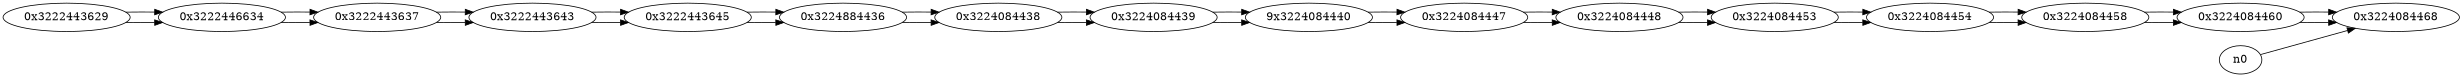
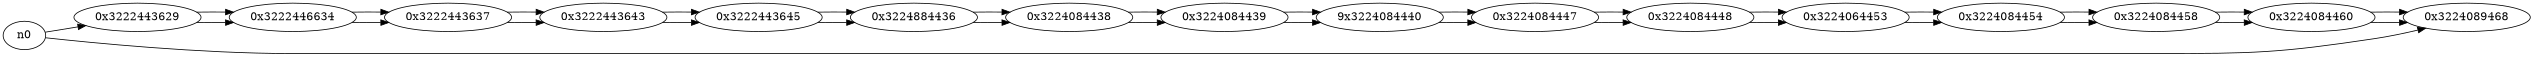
node "0x3224084453": label "0x3224084453" -> "0x3224064453"
node "0x3224084468": label "0x3224084468" -> "0x3224089468"
edge "n0" -> "0x3222443629": added
